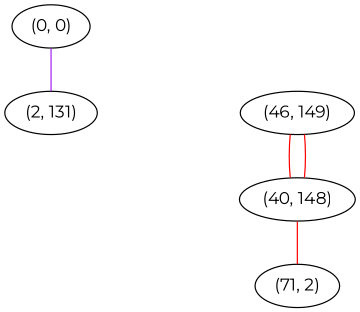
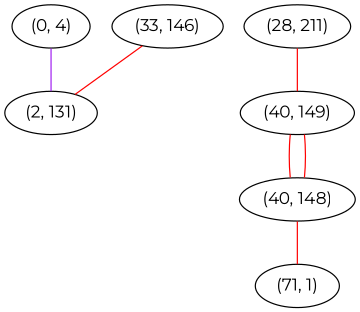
node "(0, 0)": label "(0, 0)" -> "(0, 4)"
node "(33, 146)": added
node "(28, 211)": added
node "(46, 149)": label "(46, 149)" -> "(40, 149)"
node "(71, 2)": label "(71, 2)" -> "(71, 1)"
